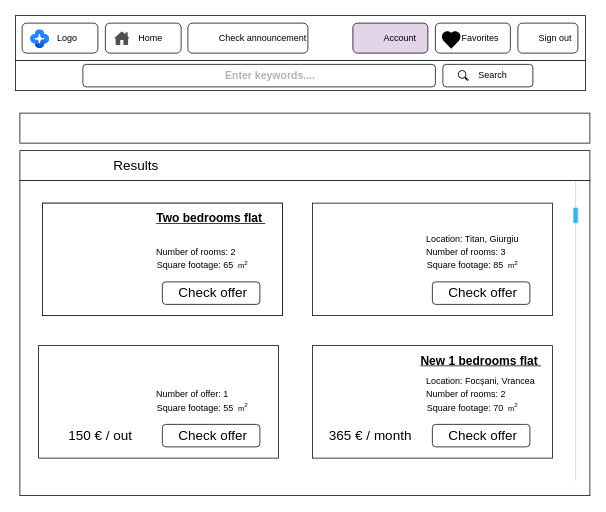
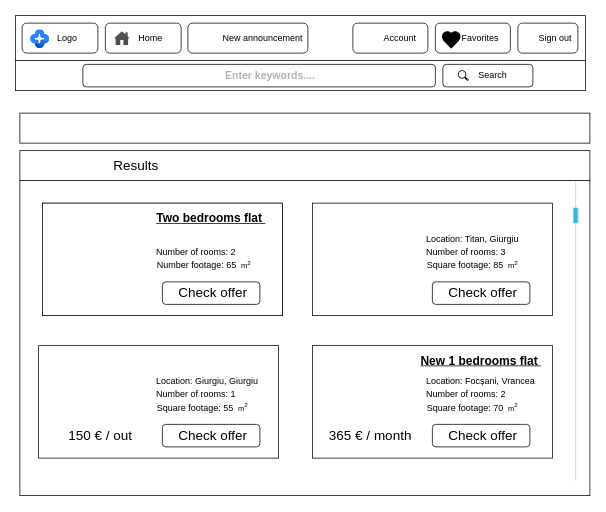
node "Check announcement": label "Check announcement" -> "New announcement"
node "Account": fillcolor #e1d5e7 -> #ffffff
node "Square footage: 65 m2": label "Square footage: 65 m2" -> "Number footage: 65 m2"
node "Location: Giurgiu, Giurgiu": added
node "Number of offer: 1": label "Number of offer: 1" -> "Number of rooms: 1"
